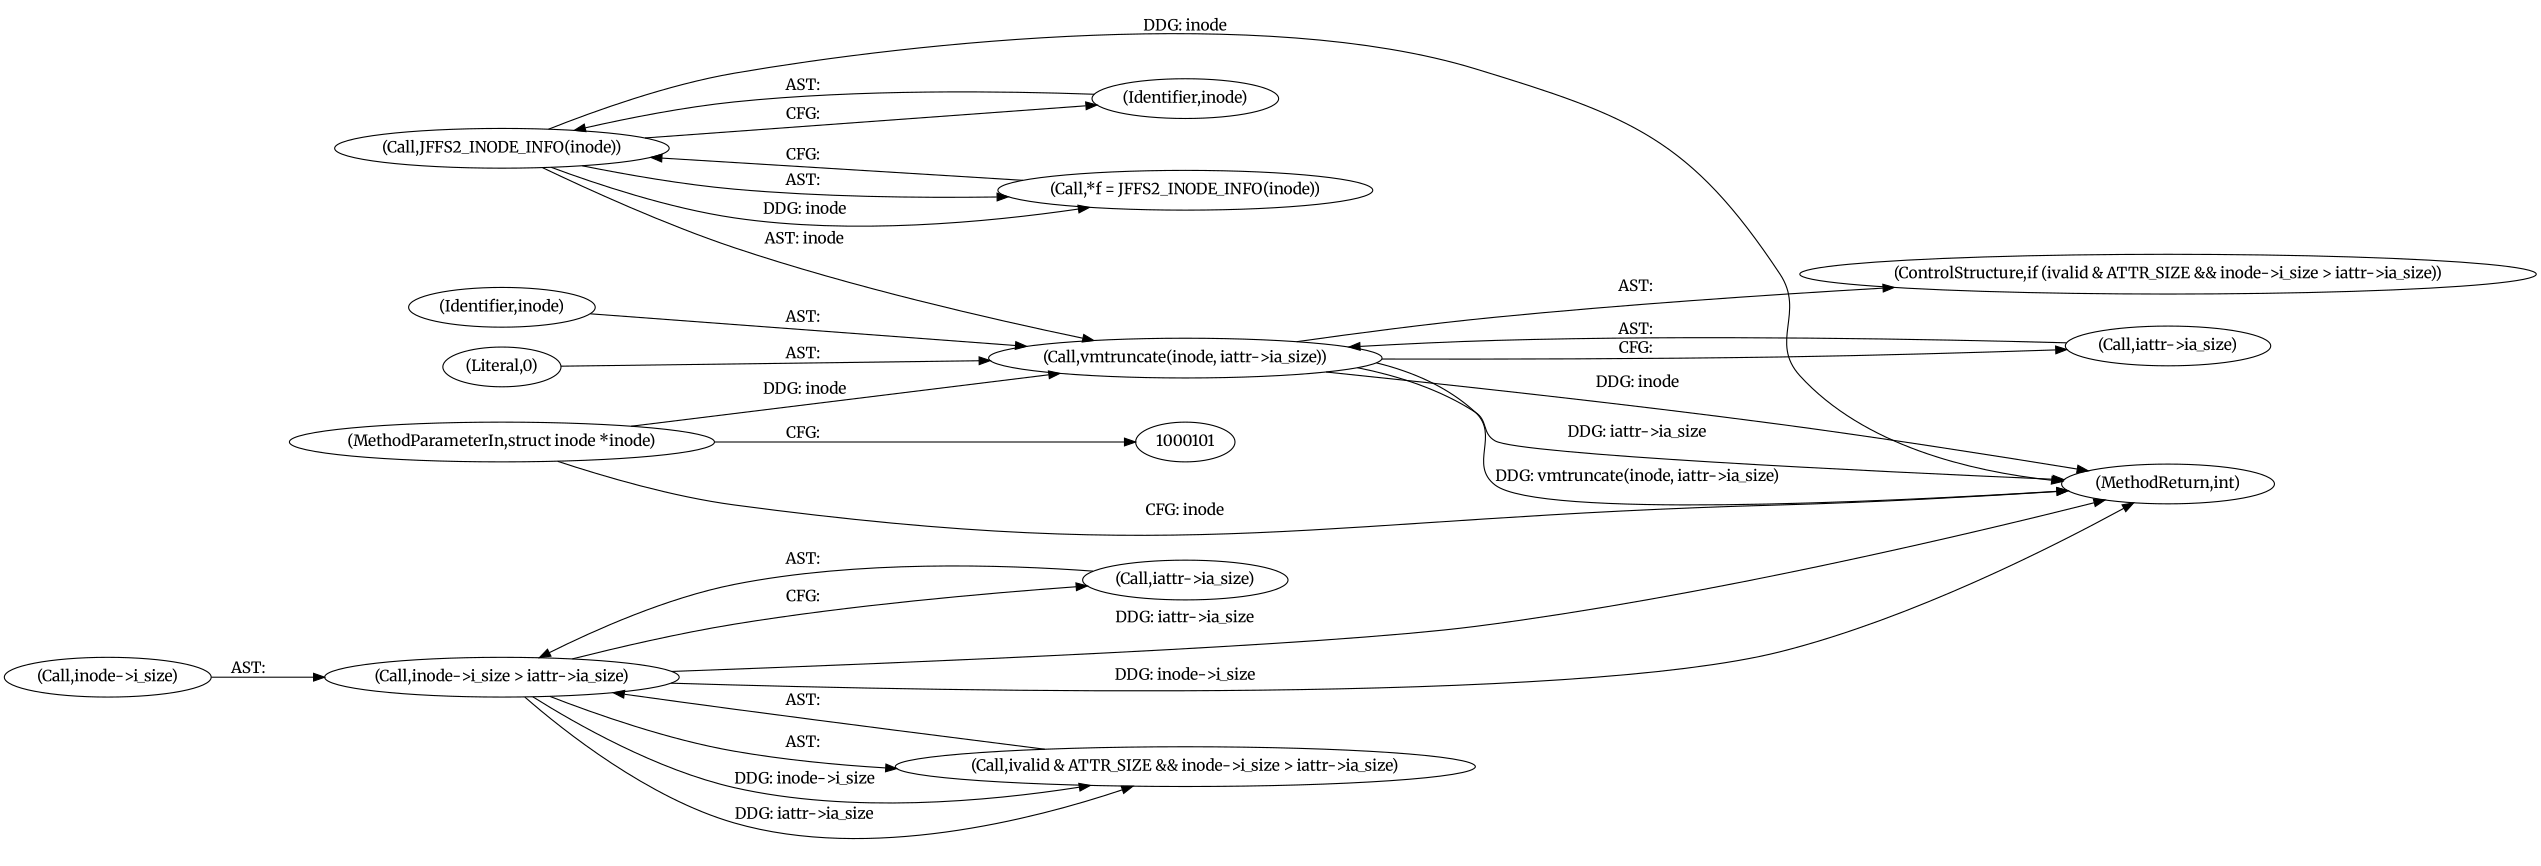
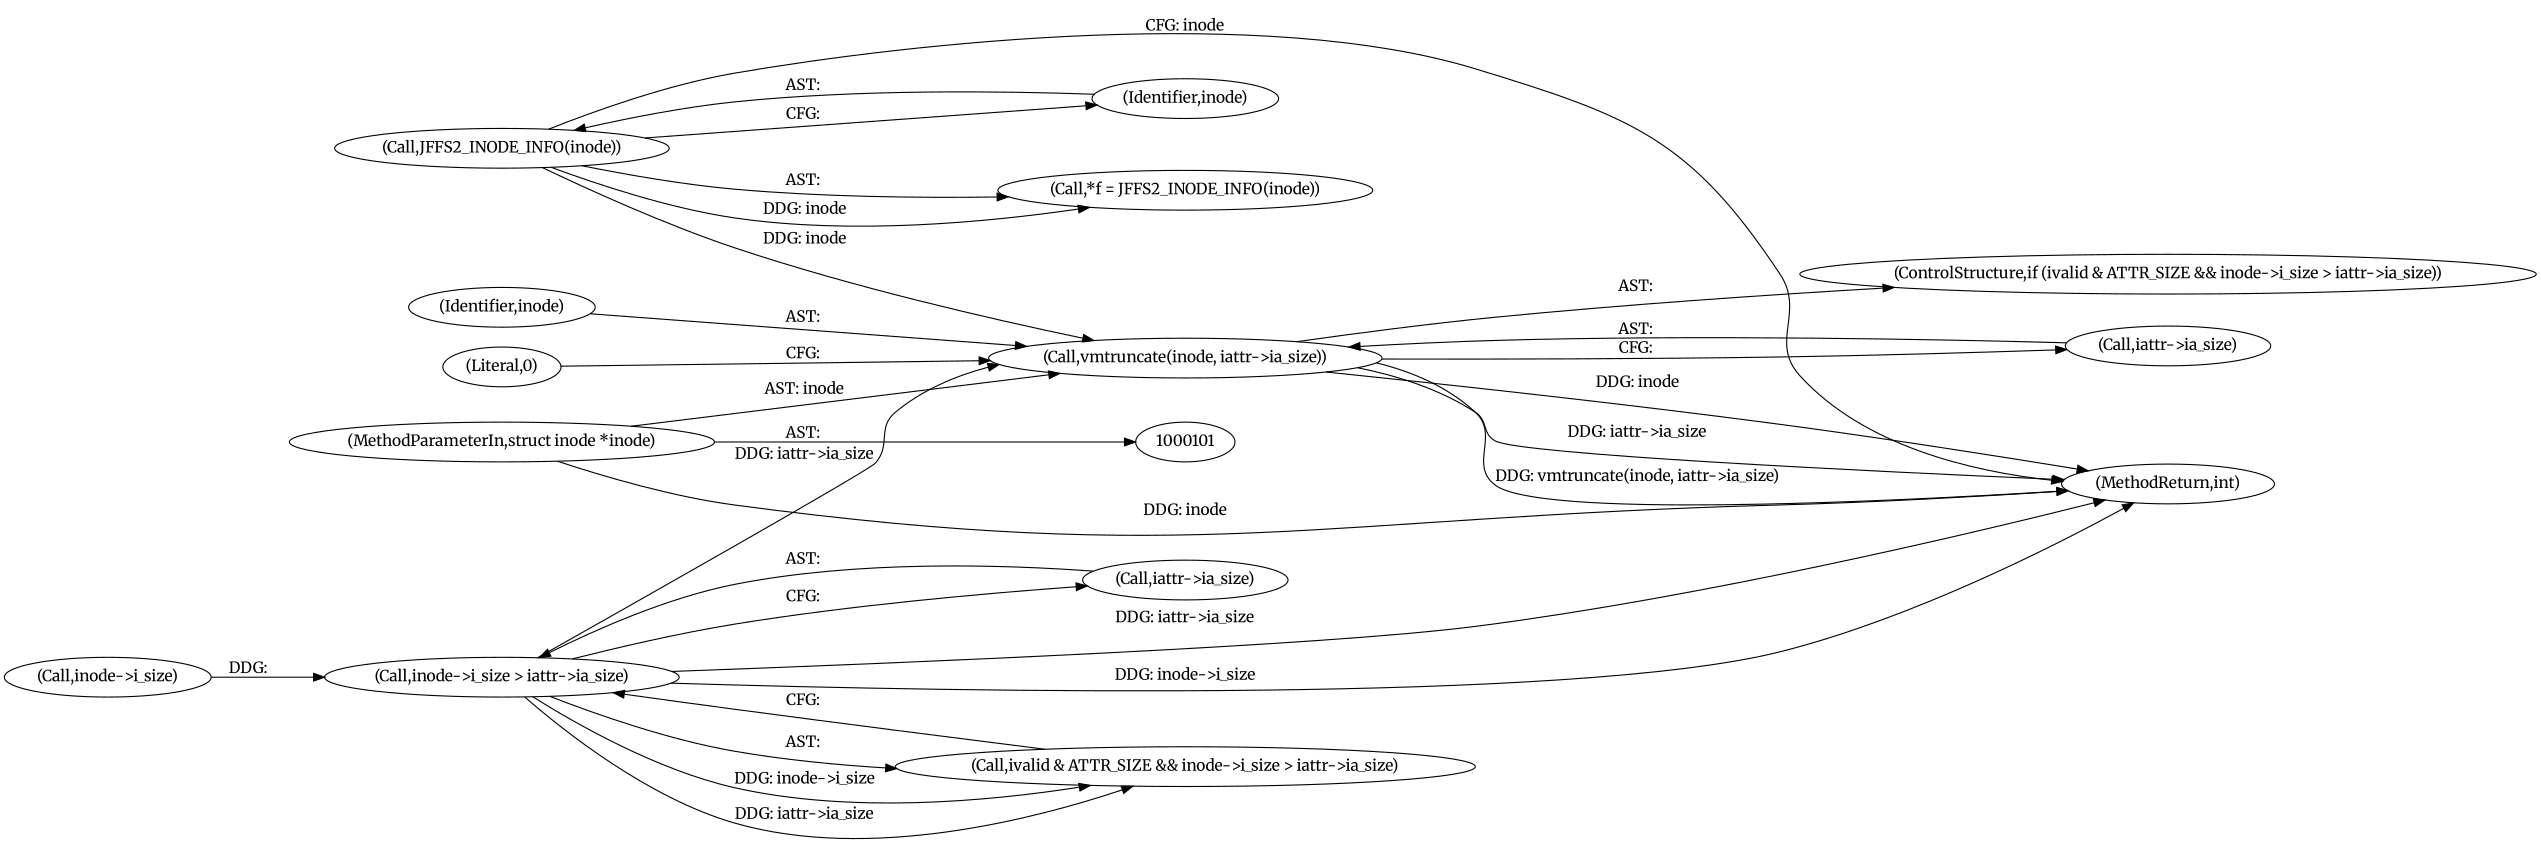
edge "(Call,JFFS2_INODE_INFO(inode))" -> "(MethodReturn,int)": label "DDG: inode" -> "CFG: inode"
edge "(Call,*f = JFFS2_INODE_INFO(inode))" -> "(Call,JFFS2_INODE_INFO(inode))": removed, label "CFG:"
edge "(Call,JFFS2_INODE_INFO(inode))" -> "(Call,vmtruncate(inode, iattr->ia_size))": label "AST: inode" -> "DDG: inode"
edge "(Literal,0)" -> "(Call,vmtruncate(inode, iattr->ia_size))": label "AST: " -> "CFG: "
edge "(MethodParameterIn,struct inode *inode)" -> "(Call,vmtruncate(inode, iattr->ia_size))": label "DDG: inode" -> "AST: inode"
edge "(MethodParameterIn,struct inode *inode)" -> "1000101": label "CFG: " -> "AST: "
edge "(MethodParameterIn,struct inode *inode)" -> "(MethodReturn,int)": label "CFG: inode" -> "DDG: inode"
edge "(Call,inode->i_size > iattr->ia_size)" -> "(Call,vmtruncate(inode, iattr->ia_size))": added, label "DDG: iattr->ia_size"
edge "(Call,inode->i_size)" -> "(Call,inode->i_size > iattr->ia_size)": label "AST: " -> "DDG: "
edge "(Call,ivalid & ATTR_SIZE && inode->i_size > iattr->ia_size)" -> "(Call,inode->i_size > iattr->ia_size)": label "AST: " -> "CFG: "
